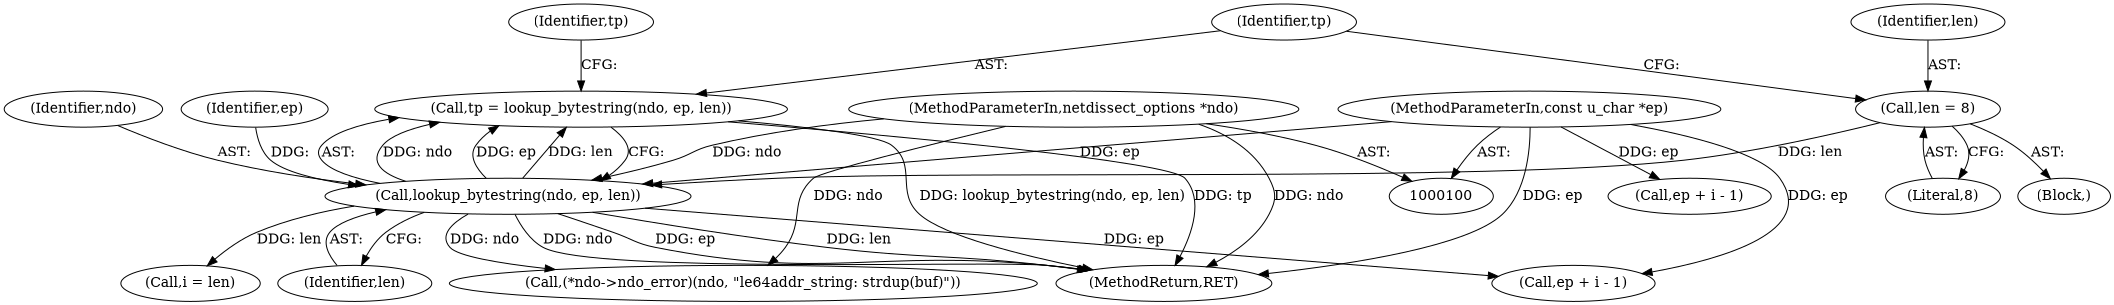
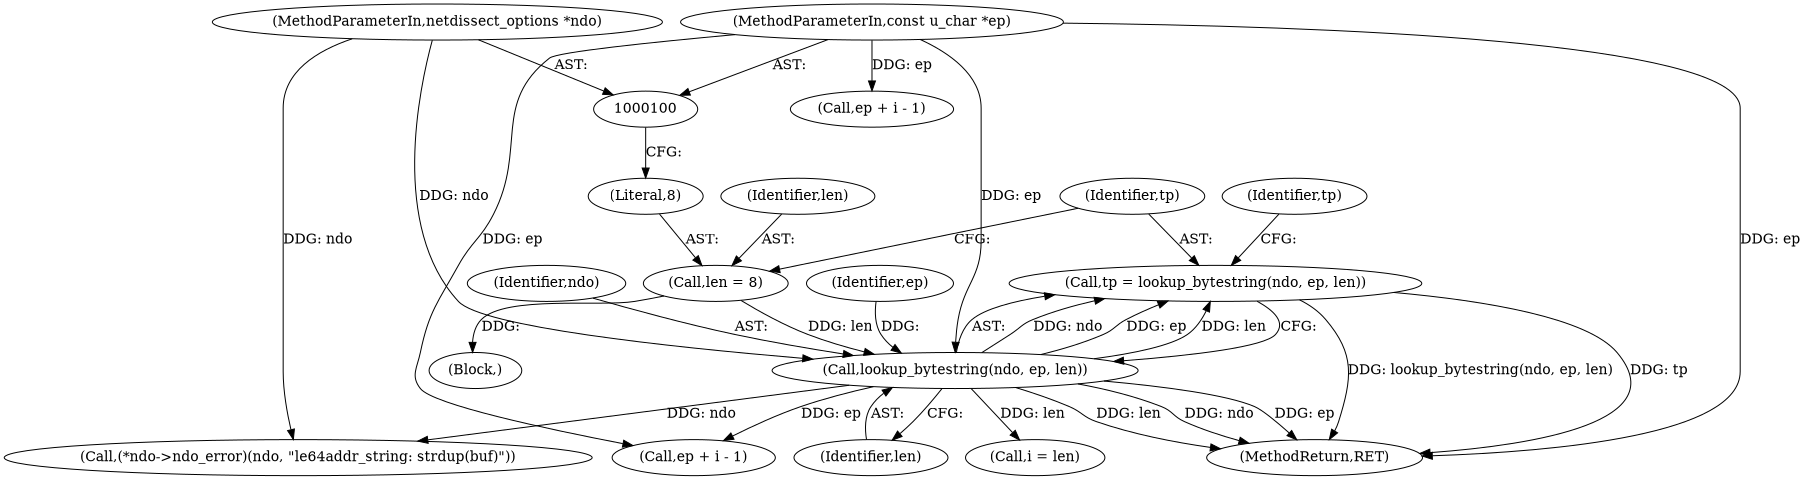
edge "(Call,len = 8)" -> "(Literal,8)": now "1000100" -> "(Literal,8)"
edge "(Call,len = 8)" -> "(Block,)": label "AST: " -> "DDG: "
edge "(MethodParameterIn,netdissect_options *ndo)" -> "(MethodReturn,RET)": removed, label "DDG: ndo"
